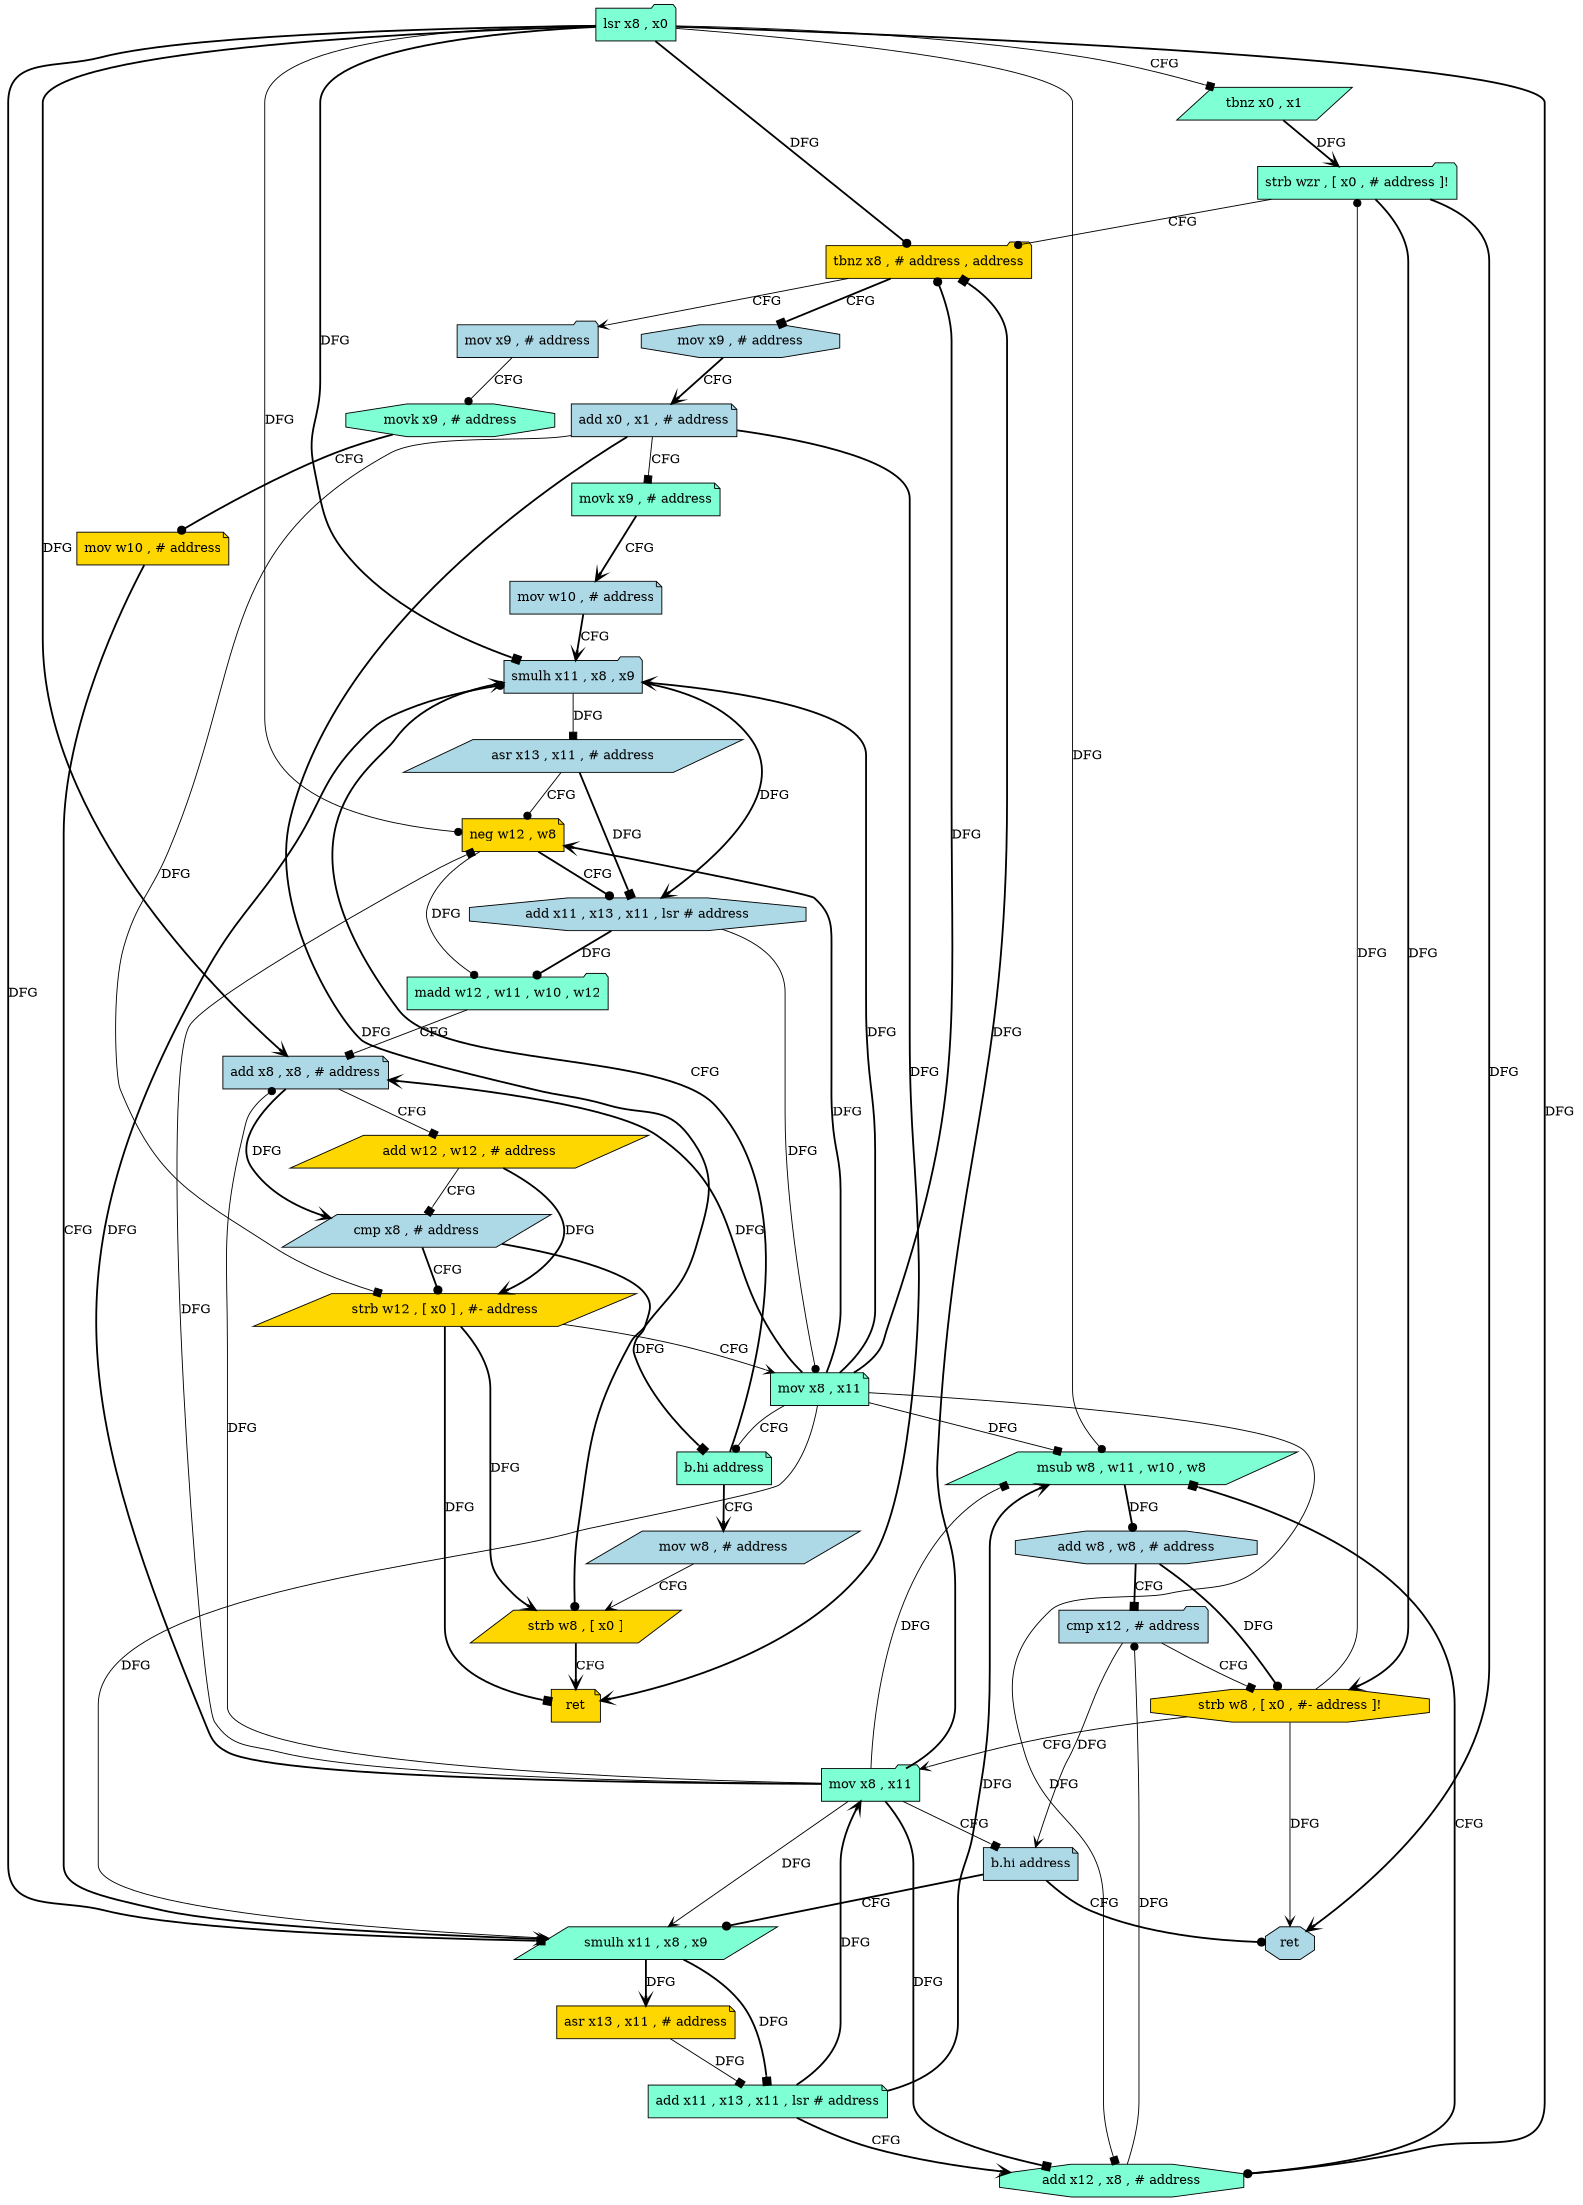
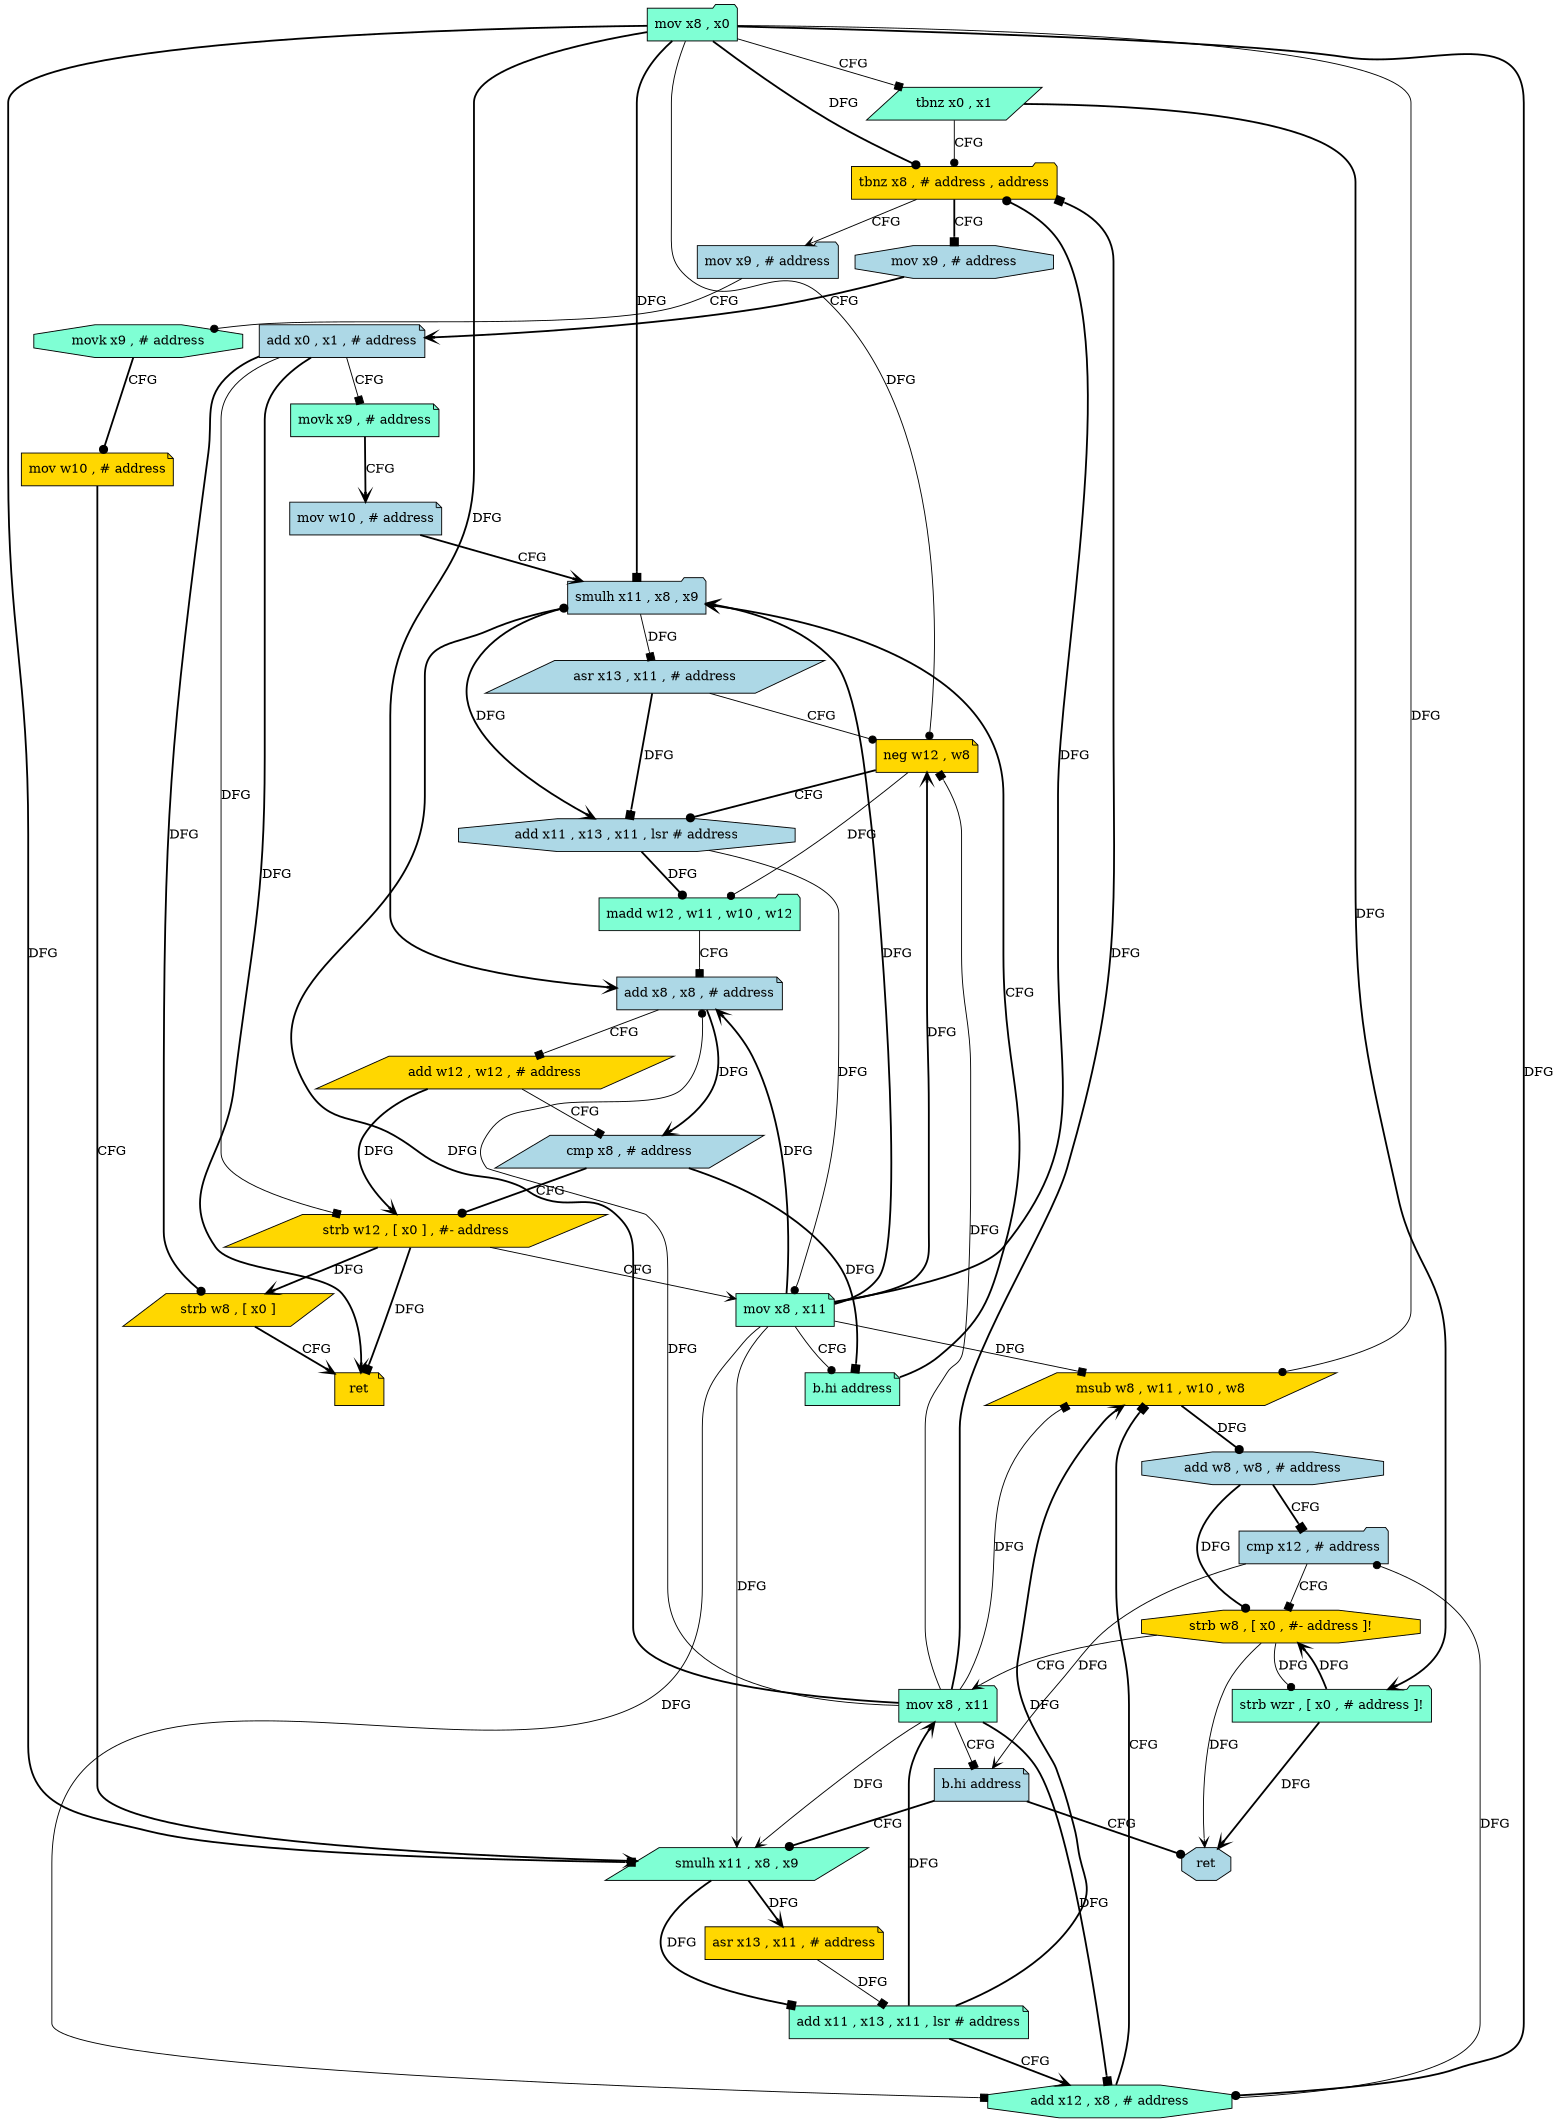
node "lsr x8 , x0": label "lsr x8 , x0" -> "mov x8 , x0"
edge "strb wzr , [ x0 , # address ]!" -> "tbnz x8 , # address , address": now "tbnz x0 , x1" -> "tbnz x8 , # address , address"
node "msub w8 , w11 , w10 , w8": fillcolor aquamarine -> gold
node "mov w8 , # address": removed
